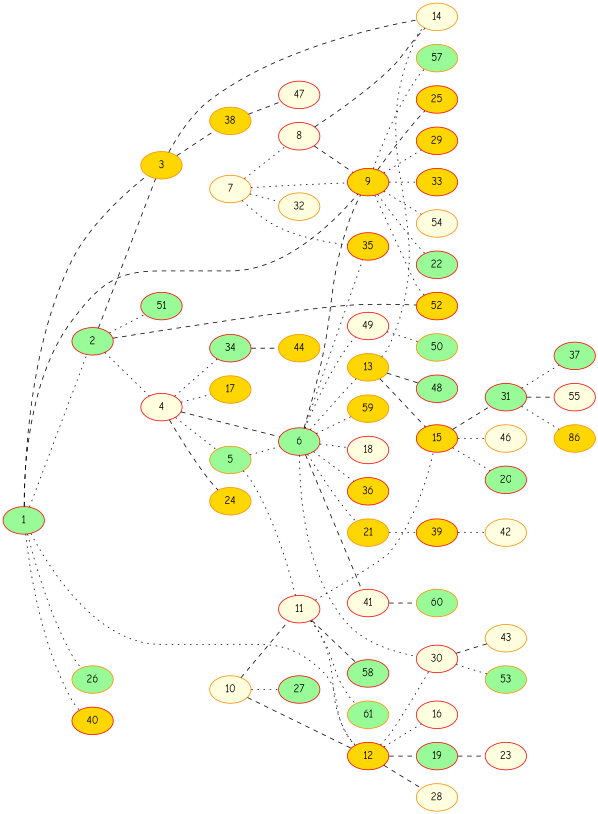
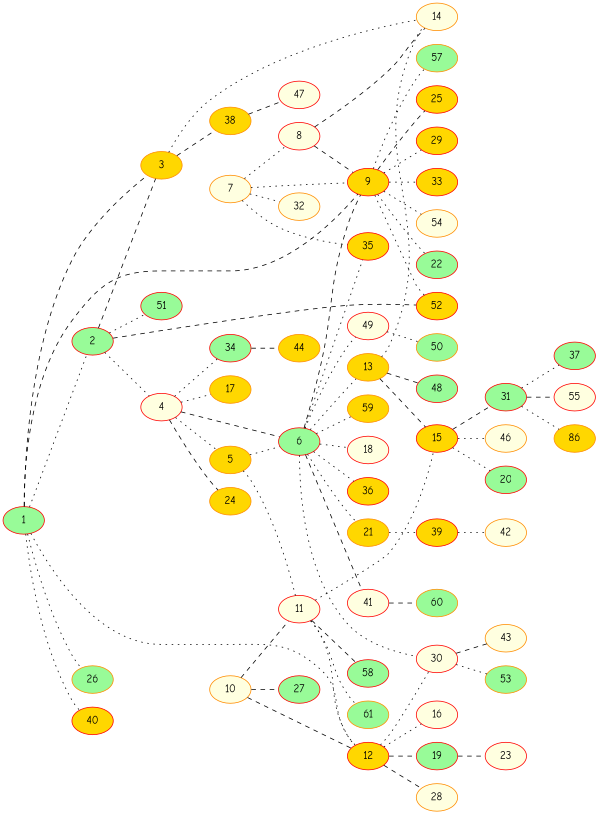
edge "14" -- "3": style dashed -> dotted
node "5": fillcolor palegreen -> gold
edge "10" -- "27": style dotted -> dashed
